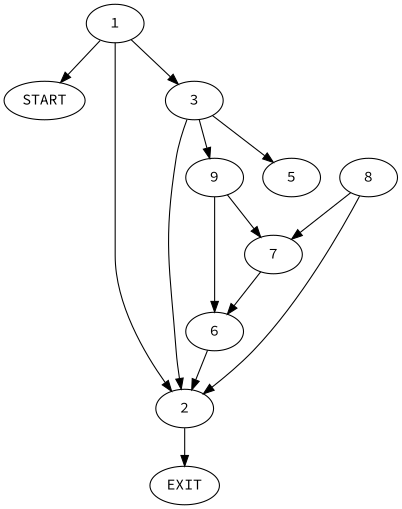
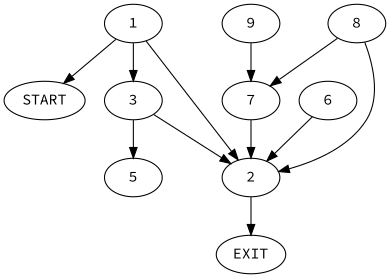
edge "3" -> "9": removed
edge "9" -> "6": removed
edge "7" -> "6": now "7" -> "2"
